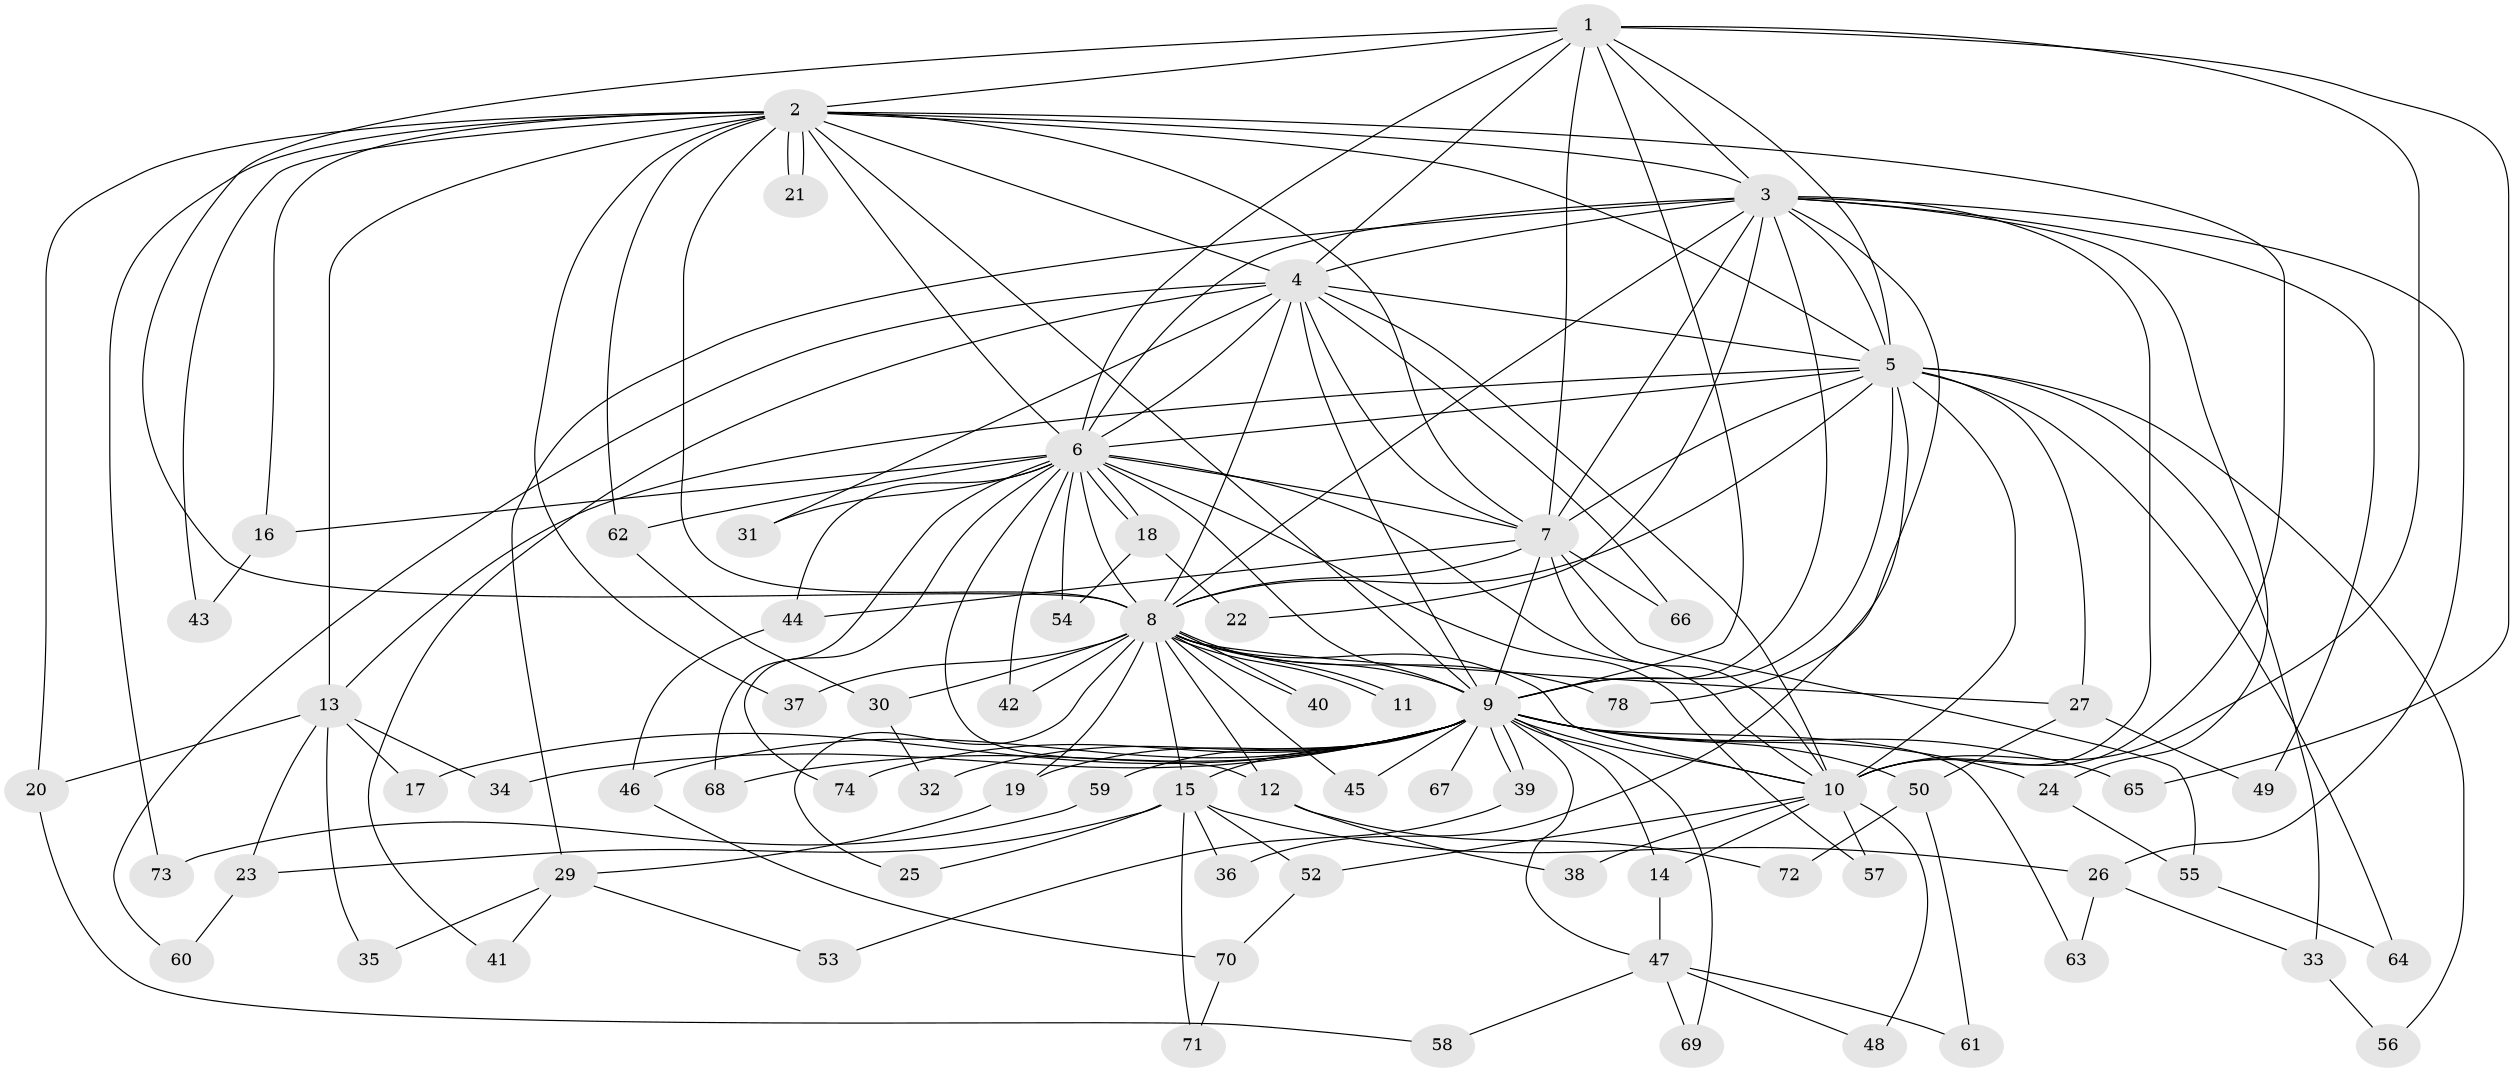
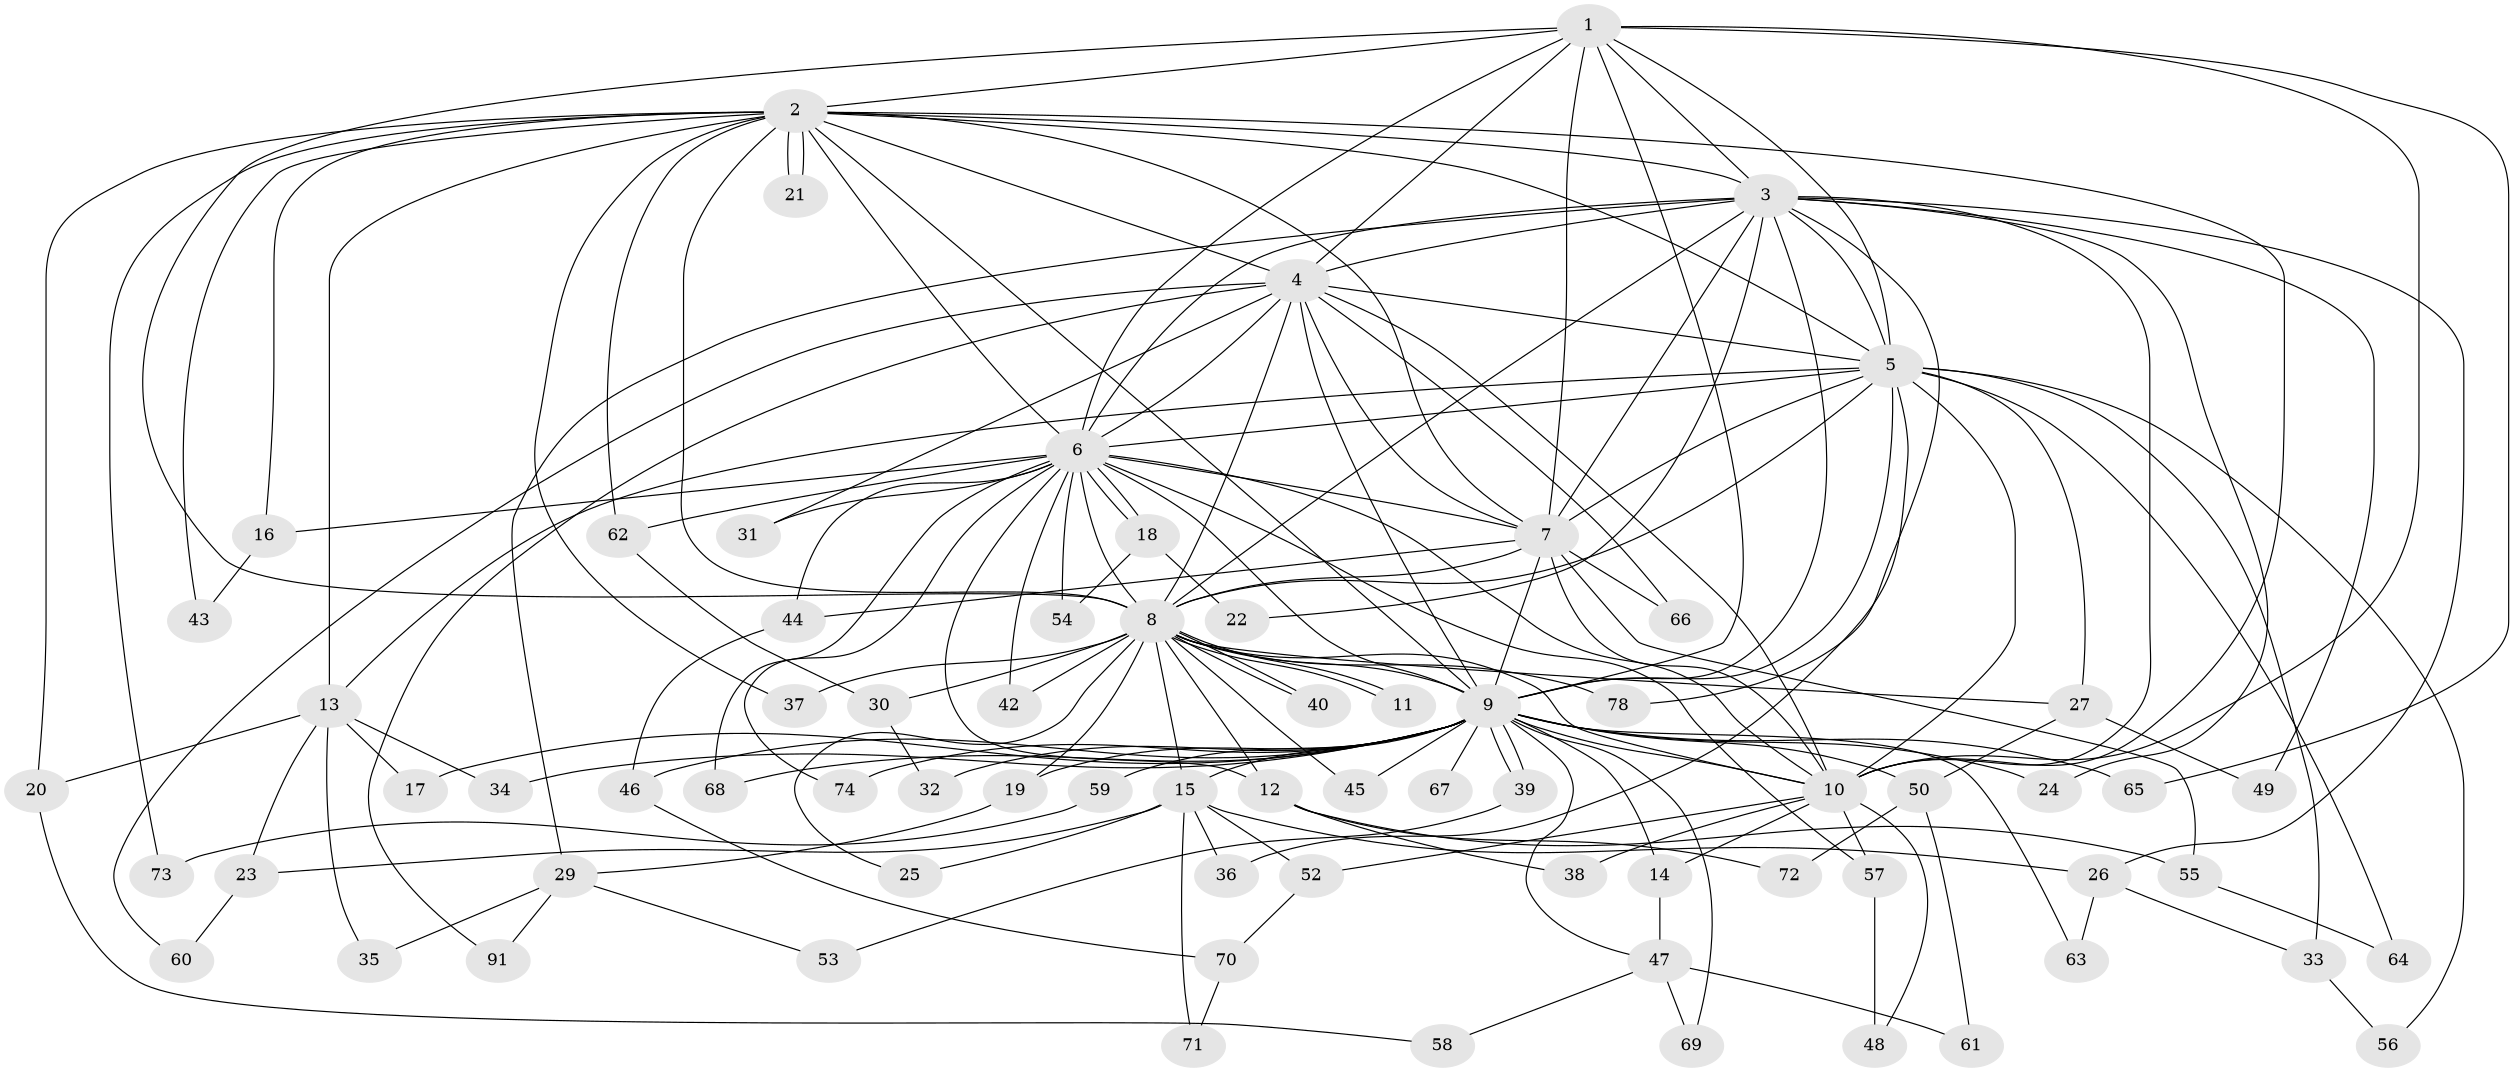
edge "24" -- "55": now "12" -- "55"
node "41": label "41" -> "91"
edge "47" -- "48": now "57" -- "48"
